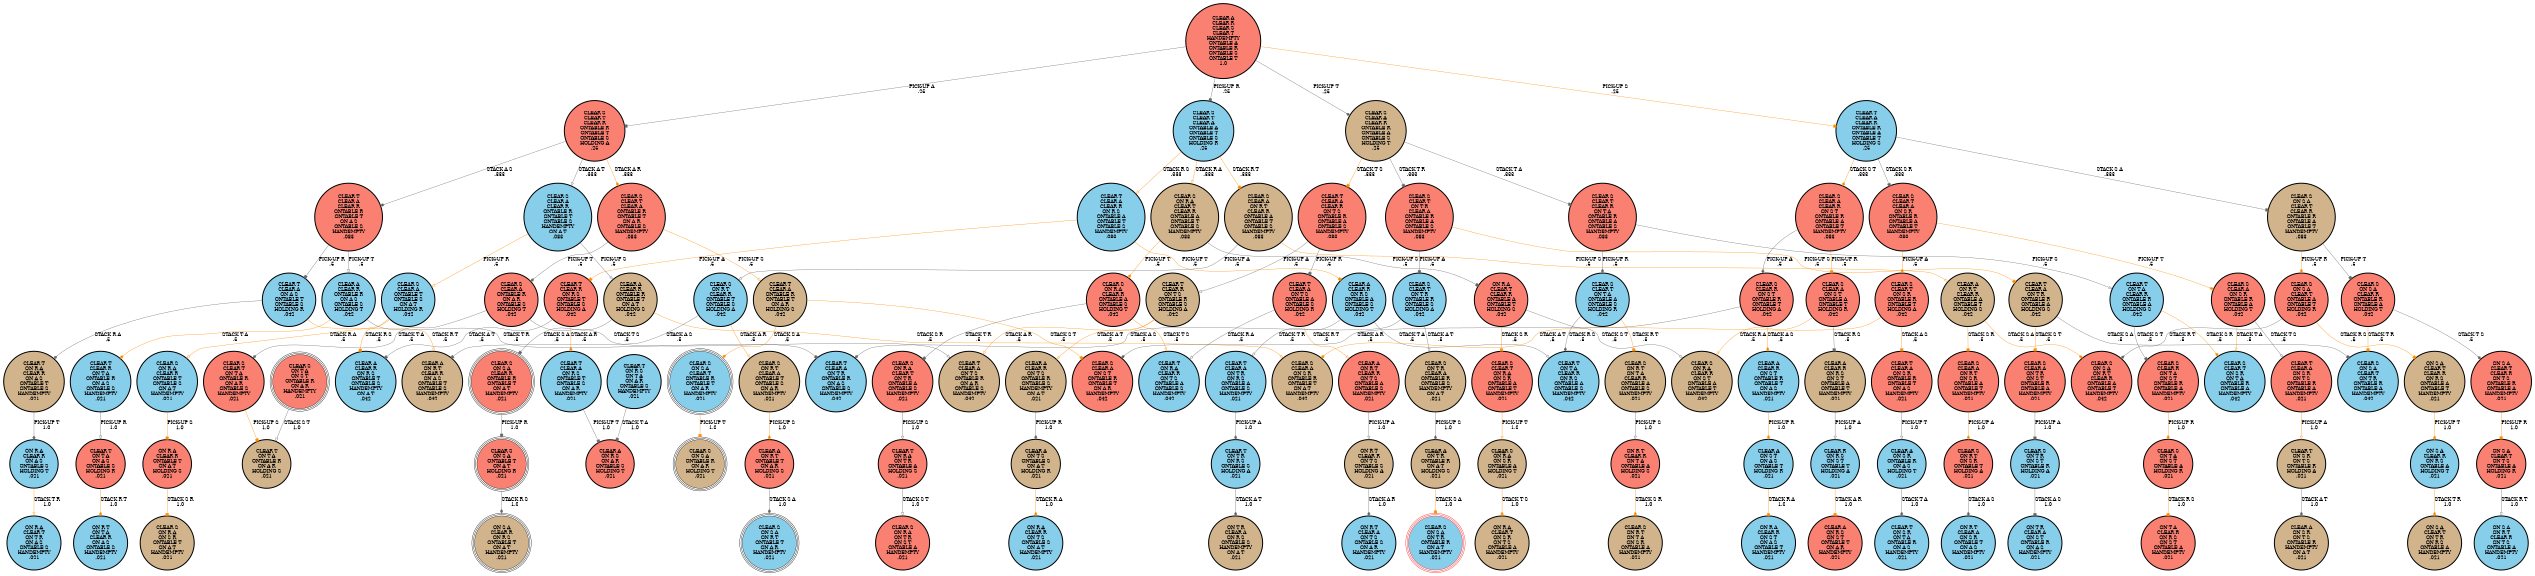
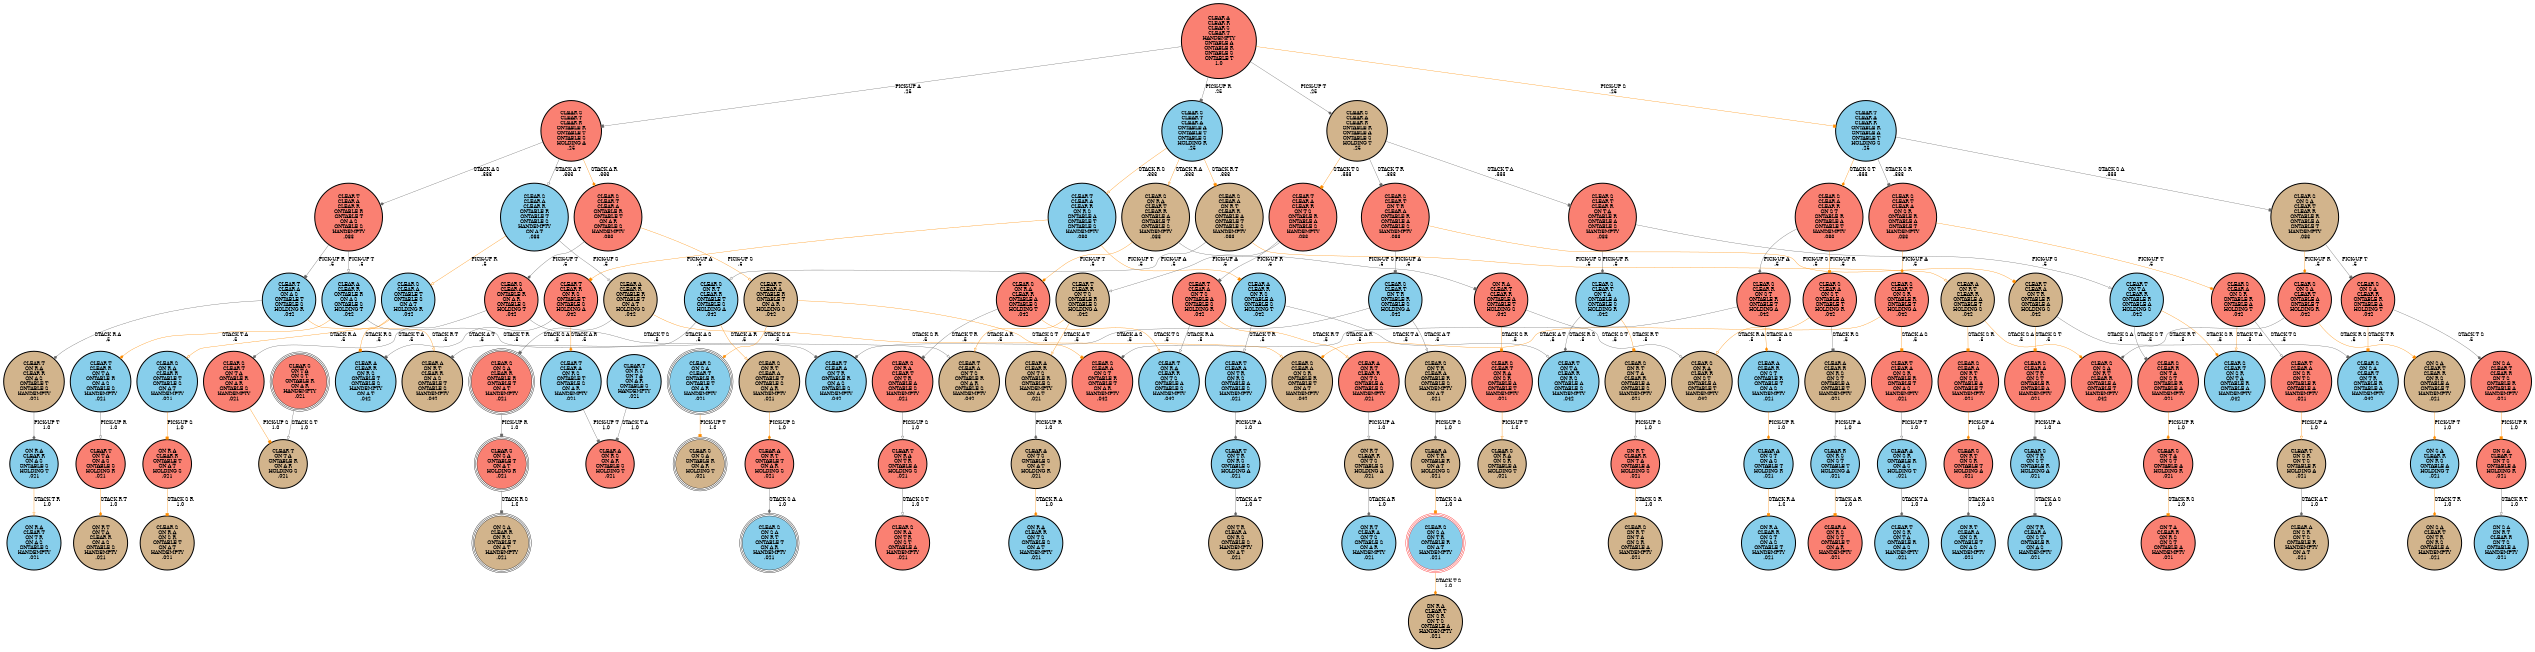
edge "CLEAR S ON S A ONTABLE T ON A T HOLDING R .021" -> "ON S A CLEAR R ON R S ONTABLE T ON A T HANDEMPTY .021": arrowhead diamond -> box
edge "CLEAR S ON R A ON S R ONTABLE A HOLDING T .021" -> "ON R A CLEAR T ON S R ON T S ONTABLE A HANDEMPTY .021": now "CLEAR S ON S A ON T R ONTABLE R ON A T HANDEMPTY .021" -> "ON R A CLEAR T ON S R ON T S ONTABLE A HANDEMPTY .021"
node "ON R T ON T A CLEAR R ON A S ONTABLE S HANDEMPTY .021": fillcolor skyblue -> tan
